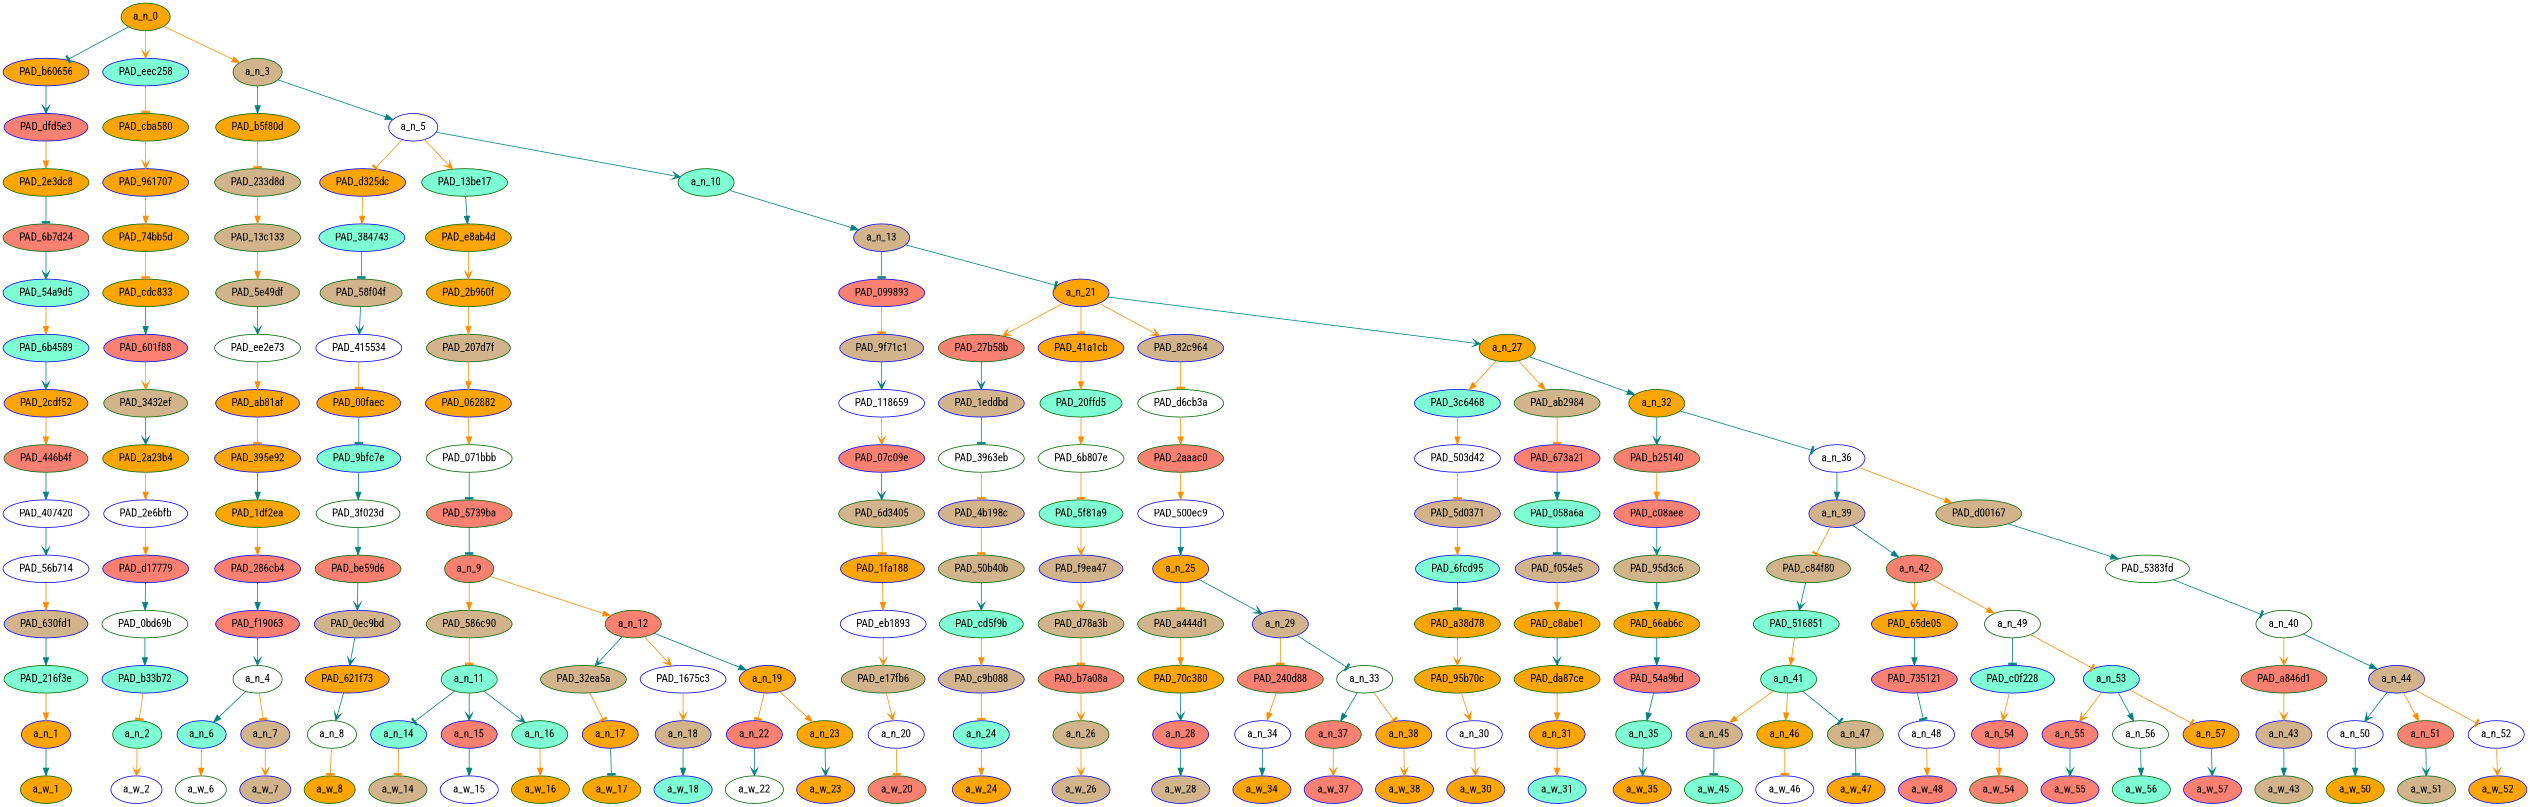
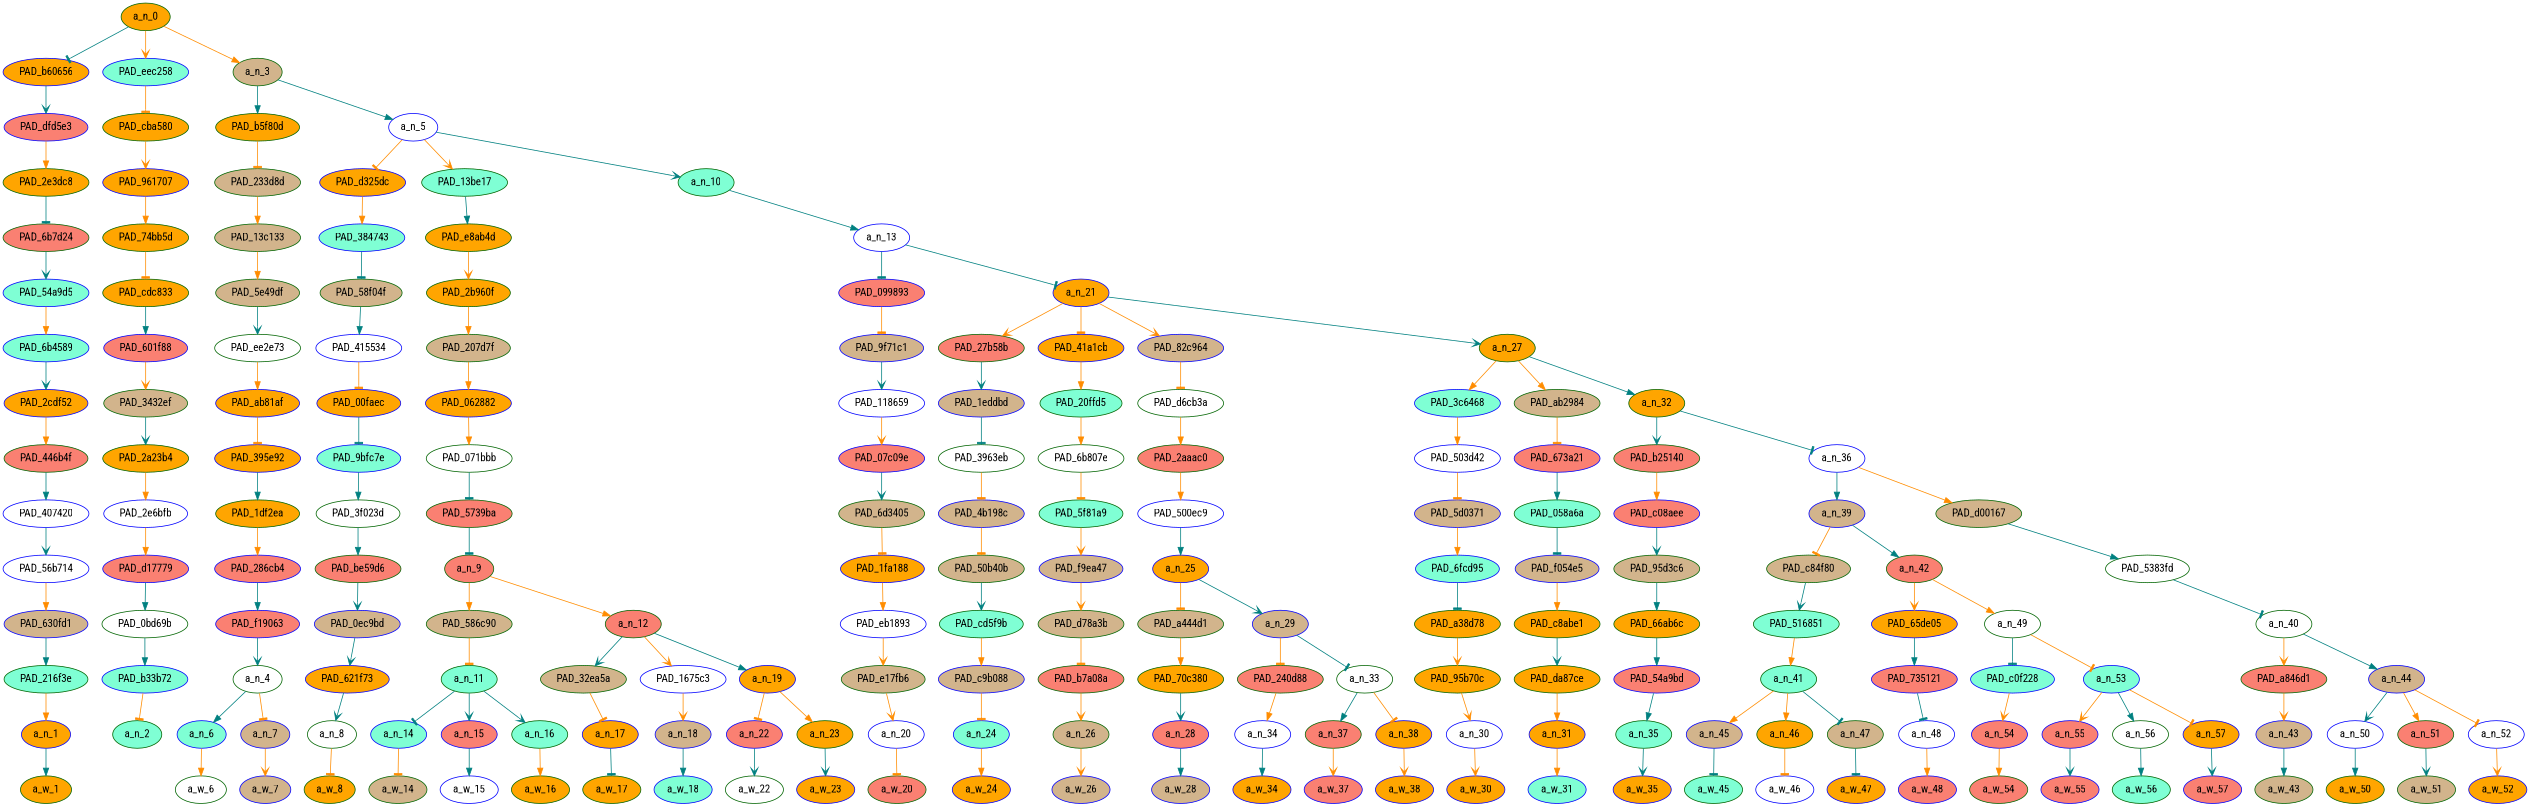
node "a_n_13": fillcolor tan -> white
edge "PAD_58f04f" -> "PAD_415534": arrowhead vee -> normal
node "a_w_2": removed
